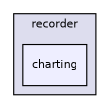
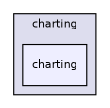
cluster "recorder": label "recorder" -> "charting"
